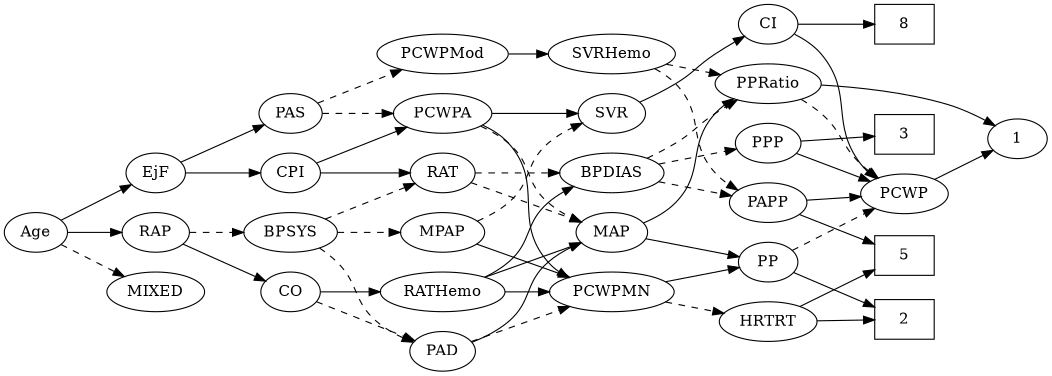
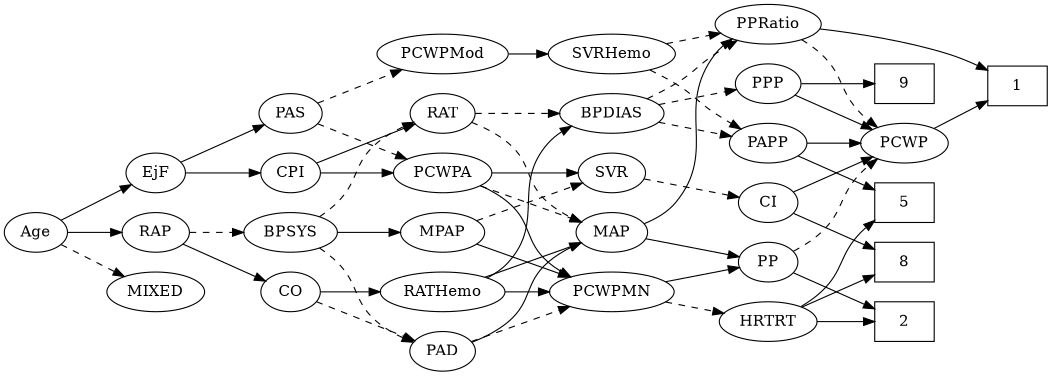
edge "SVR" -> "CI": style solid -> dashed
node "3": label "3" -> "9"
node "1": shape ellipse -> box
edge "BPSYS" -> "MPAP": style dashed -> solid
edge "HRTRT" -> "8": added
